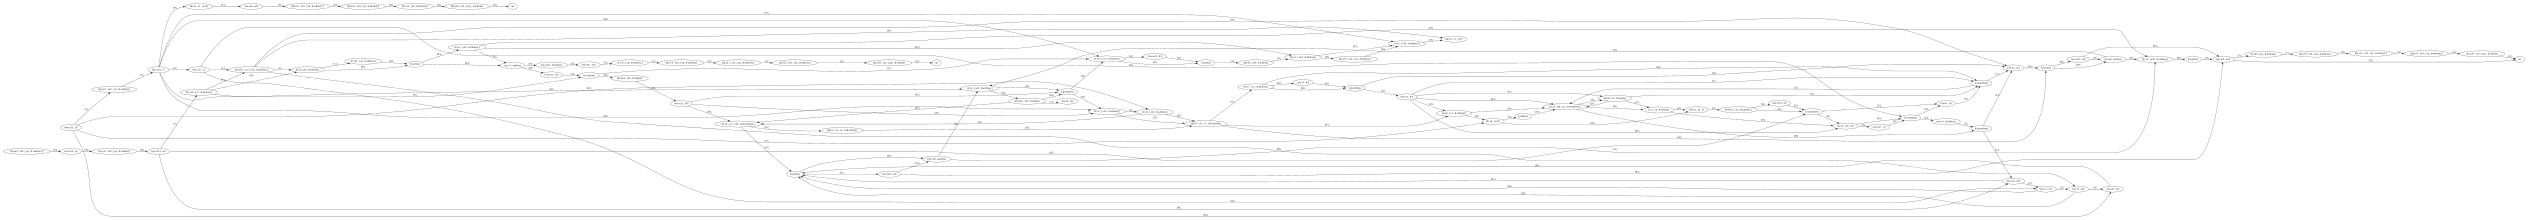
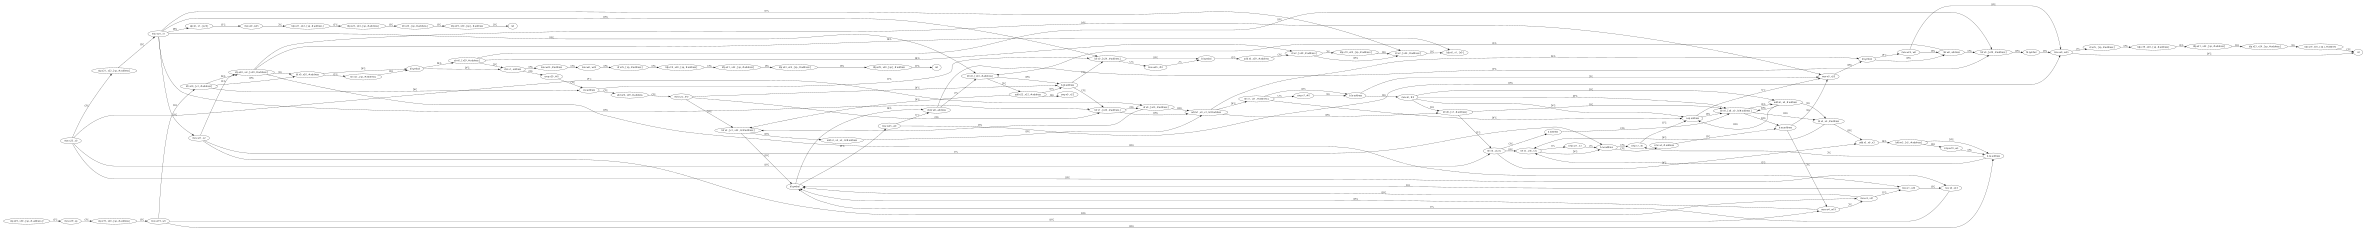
edge "mov x0 , # 0" -> "ldr x3 , [ x6 , x3 ]": now "ldr x6 , [ x23 ]" -> "ldr x3 , [ x6 , x3 ]"
